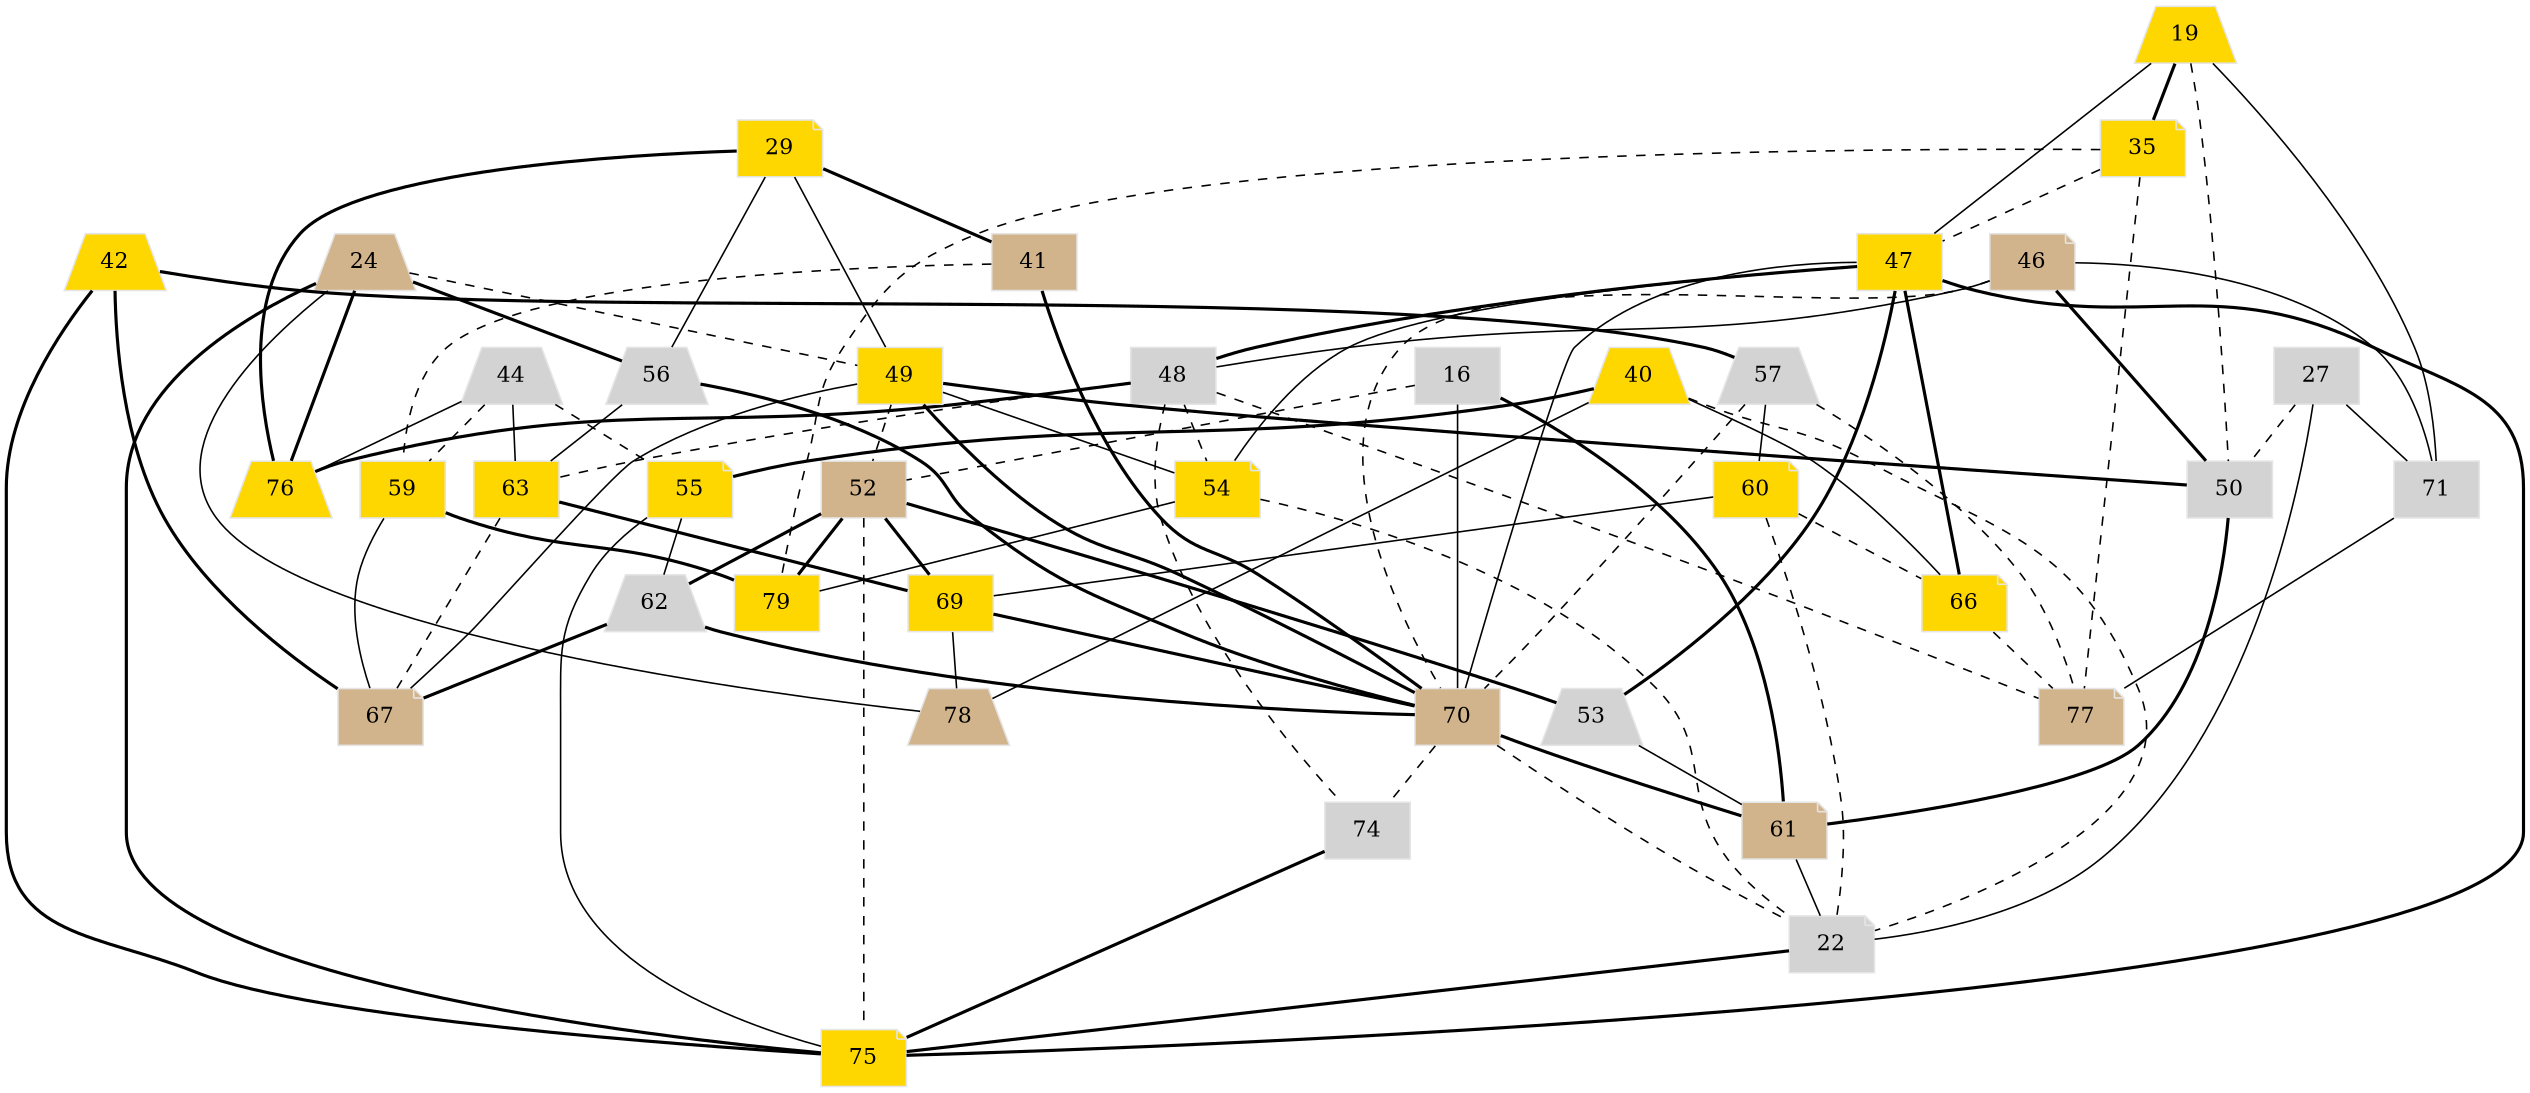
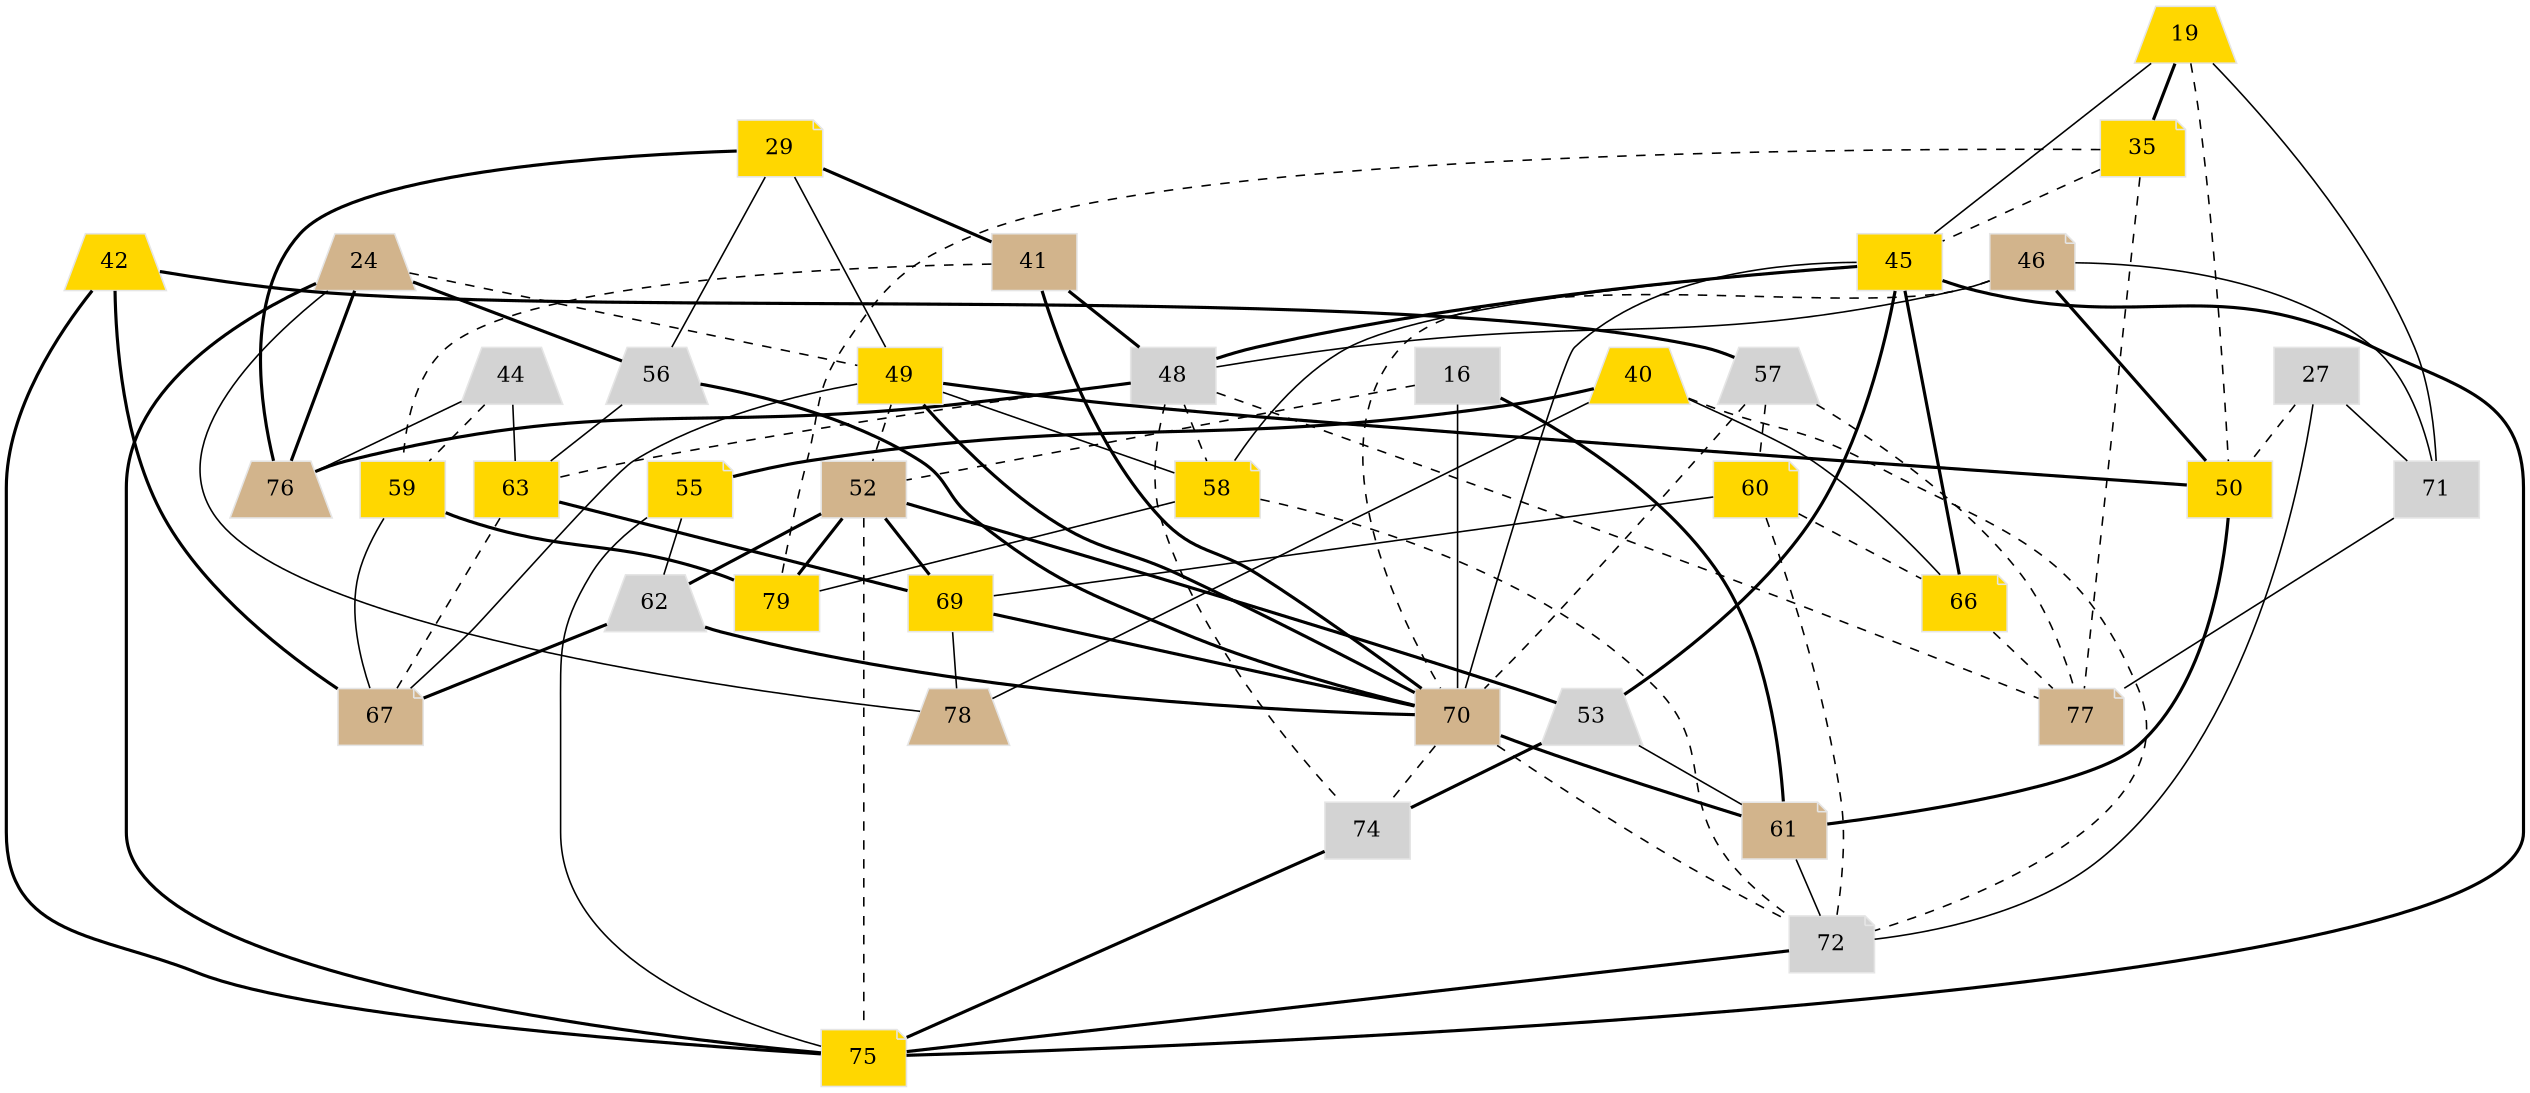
node "47": label "47" -> "45"
edge "41" -- "48": added
edge "44" -- "55": removed
edge "57" -- "60": style solid -> dashed
node "76": fillcolor gold -> tan
node "54": label "54" -> "58"
node "50": fillcolor lightgrey -> gold
edge "53" -- "74": added
node "22": label "22" -> "72"
